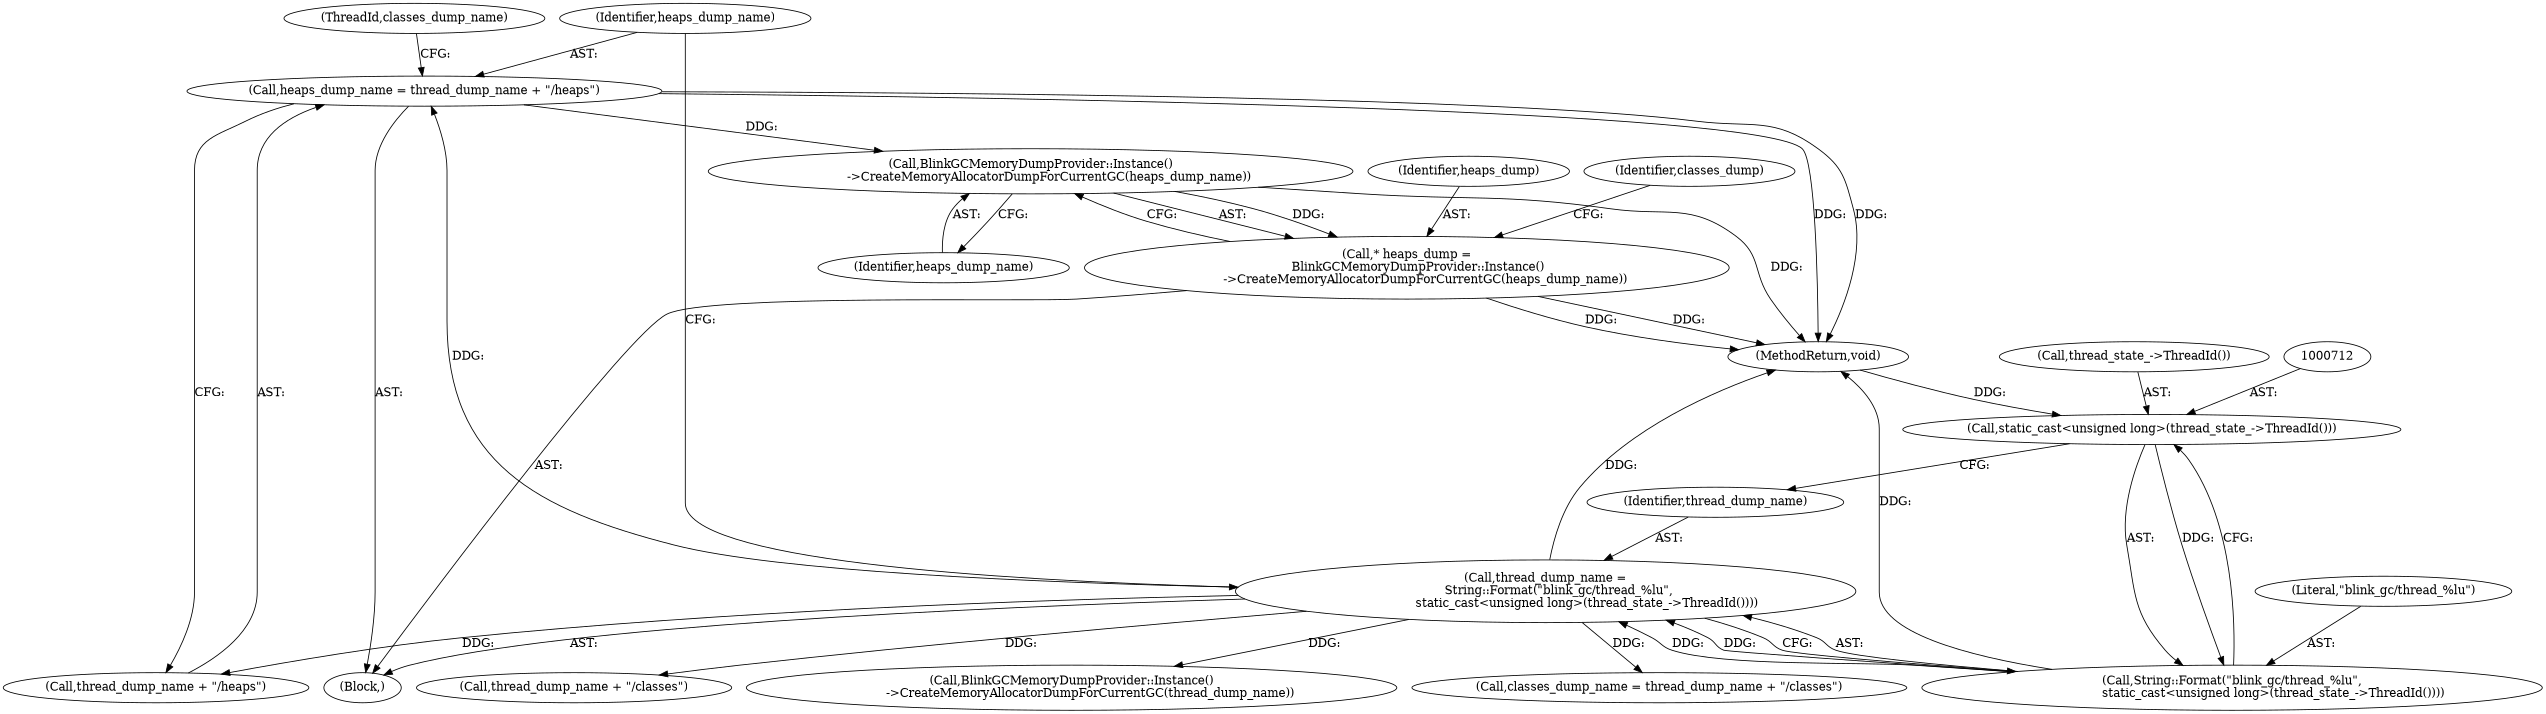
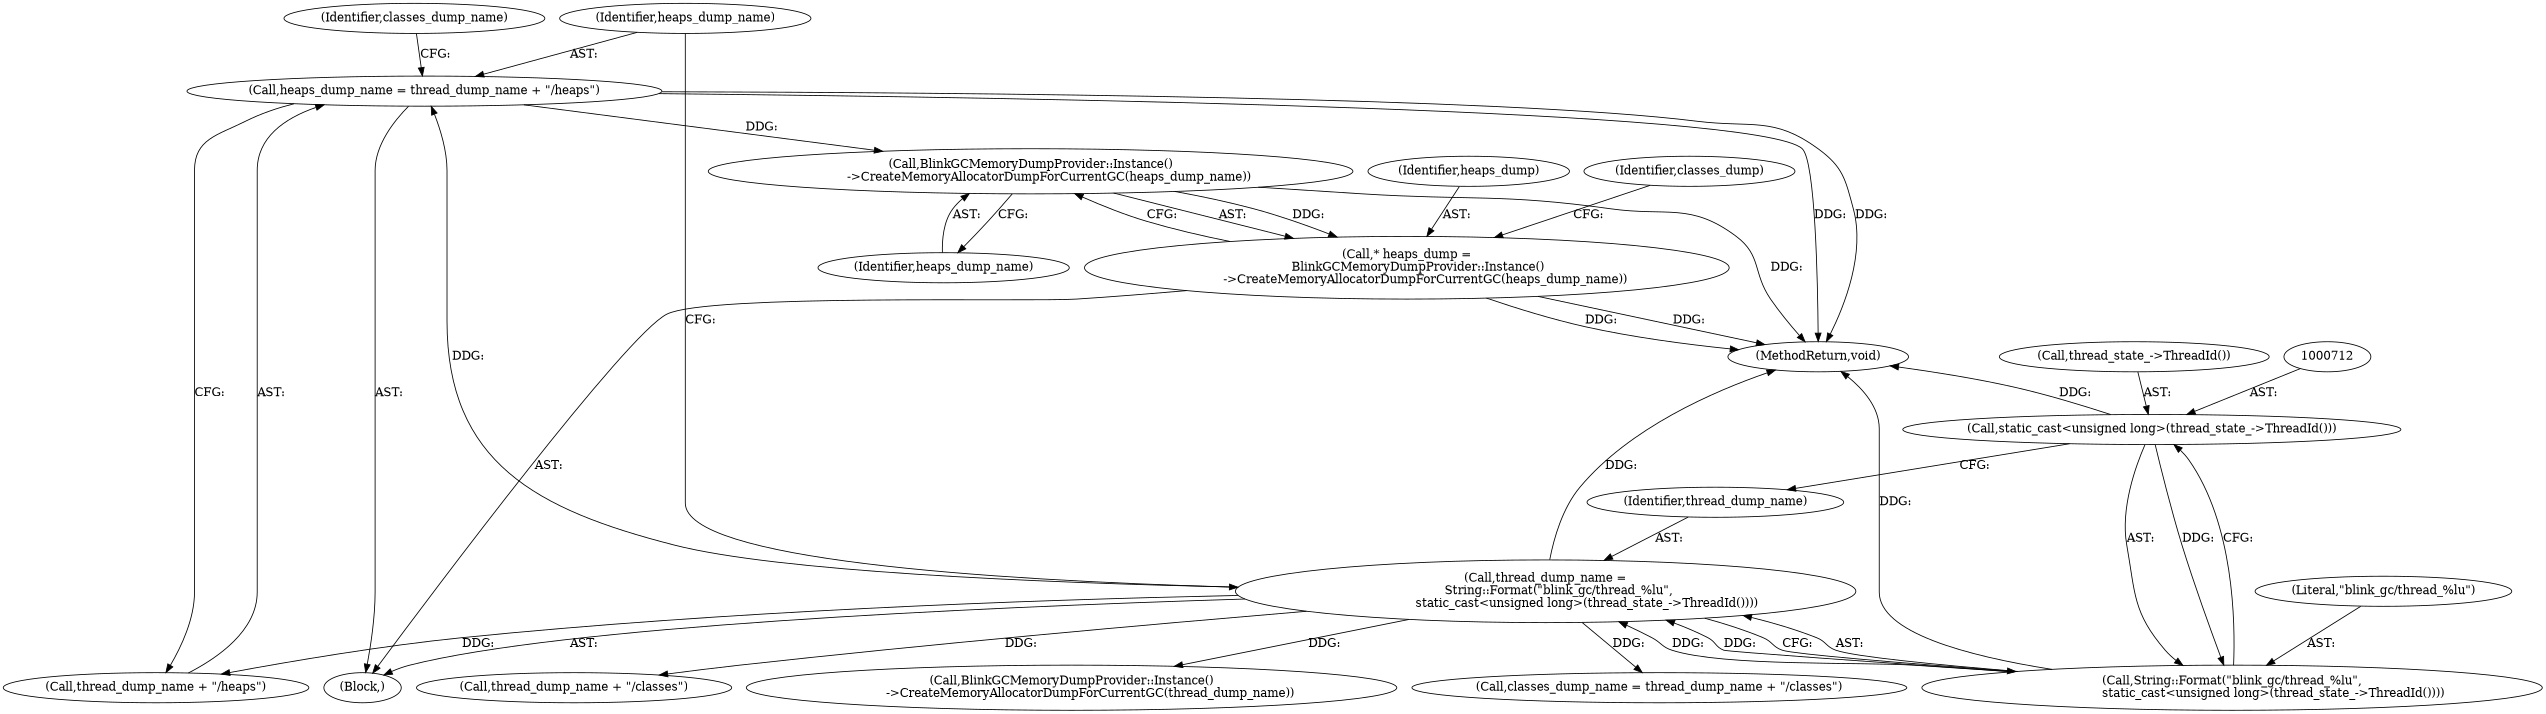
node "(ThreadId,classes_dump_name)": label "(ThreadId,classes_dump_name)" -> "(Identifier,classes_dump_name)"
edge "(MethodReturn,void)" -> "(Call,static_cast<unsigned long>(thread_state_->ThreadId()))": reversed
